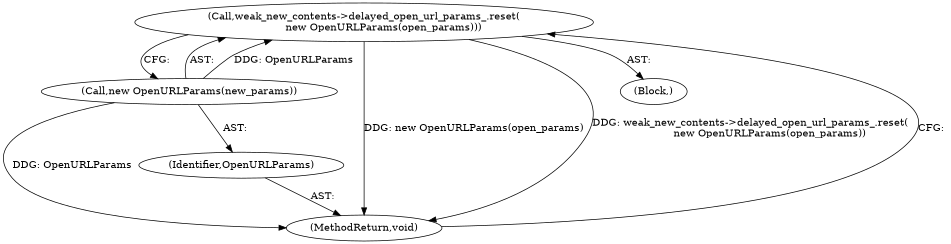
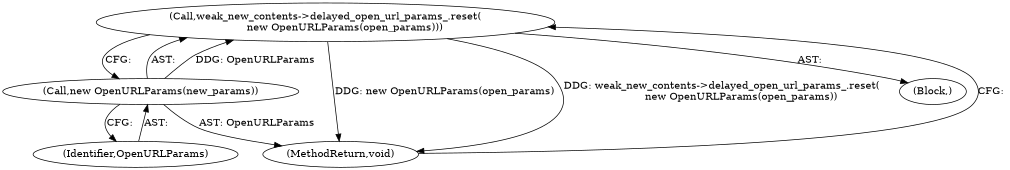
edge "(Call,new OpenURLParams(new_params))" -> "(Identifier,OpenURLParams)": label "AST: " -> "CFG: "
edge "(Call,new OpenURLParams(new_params))" -> "(MethodReturn,void)": label "DDG: OpenURLParams" -> "AST: OpenURLParams"
edge "(Identifier,OpenURLParams)" -> "(MethodReturn,void)": now "(Identifier,OpenURLParams)" -> "(Call,new OpenURLParams(new_params))"
